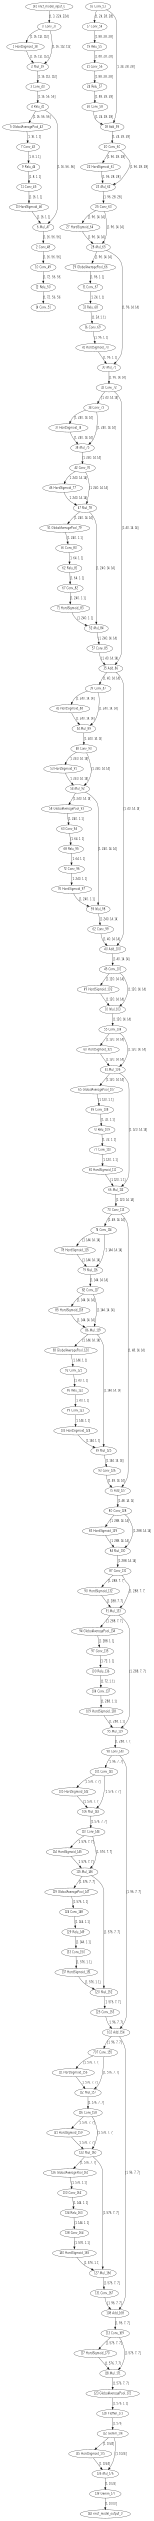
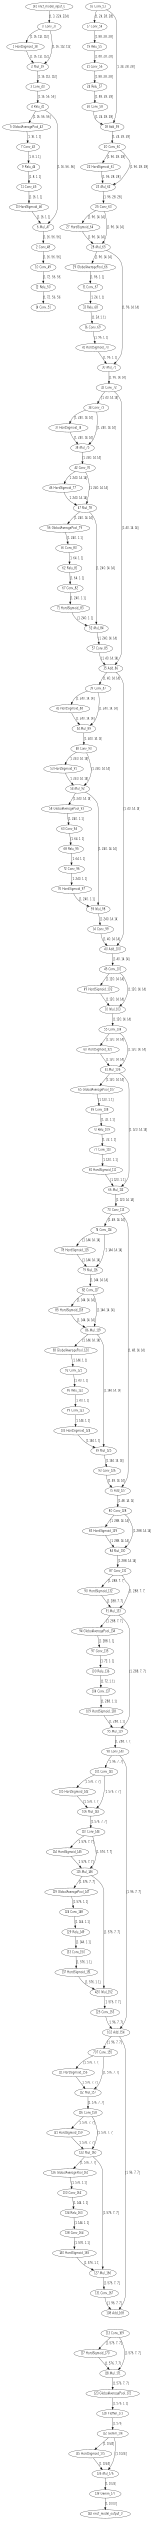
node "51 GlobalAveragePool_79": label "51 GlobalAveragePool_79" -> "56 GlobalAveragePool_79"
node "62 Conv_99": label "62 Conv_99" -> "64 Conv_99"
node "120 Mul_152": label "120 Mul_152" -> "420 Mul_152"
edge "108 Add_168" -> "113 Conv_169": removed, label "[1, 96, 7, 7]"
